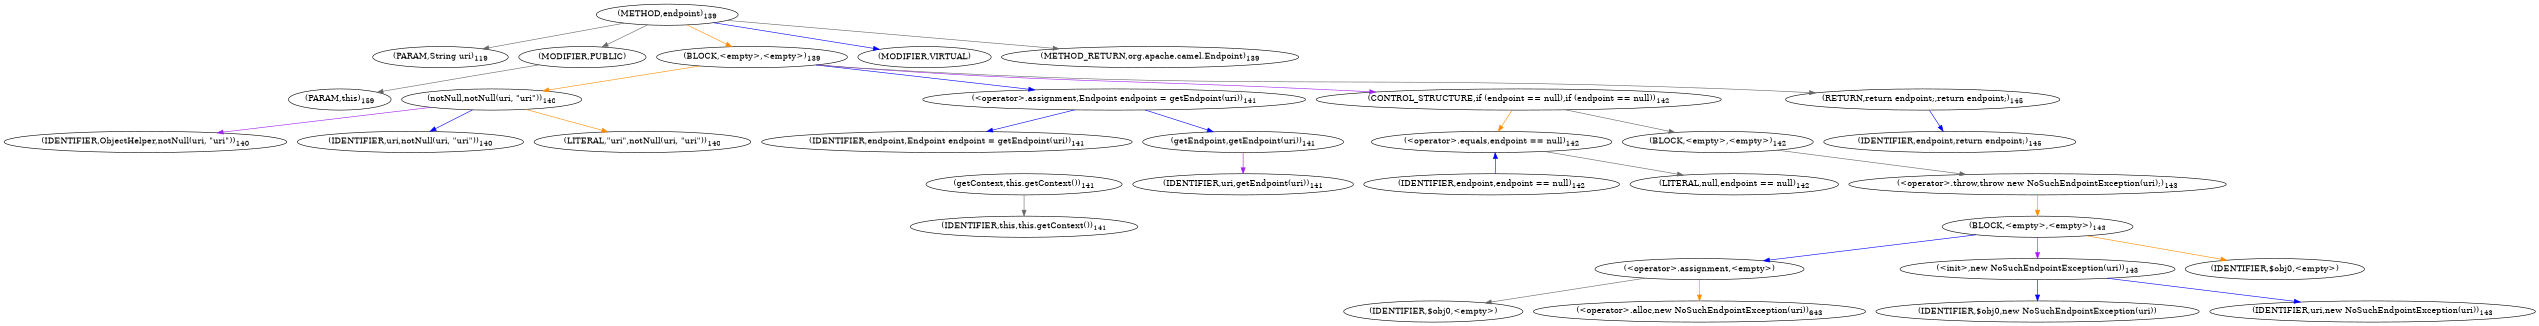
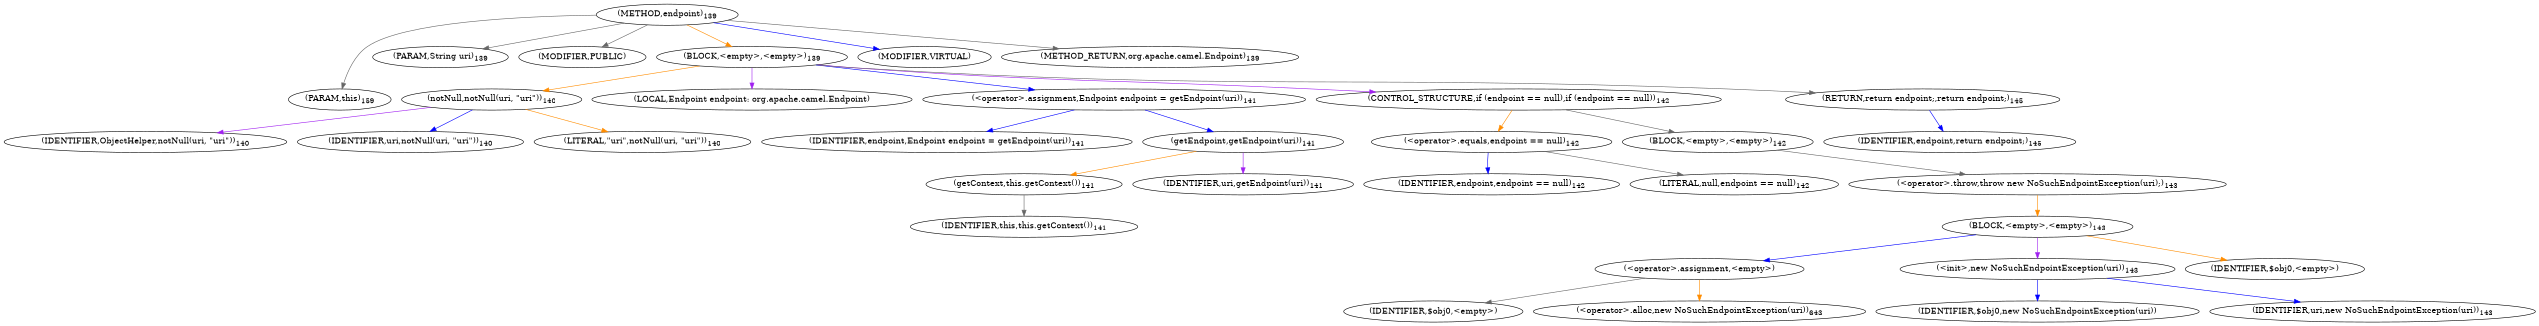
node "(PARAM,String uri)": text "119" -> "139"
edge "(MODIFIER,PUBLIC)" -> "(PARAM,this)": now "(METHOD,endpoint)" -> "(PARAM,this)"
node "(LOCAL,Endpoint endpoint: org.apache.camel.Endpoint)": added
edge "(getEndpoint,getEndpoint(uri))" -> "(getContext,this.getContext())": added
edge "(IDENTIFIER,endpoint,endpoint == null)" -> "(<operator>.equals,endpoint == null)": reversed
